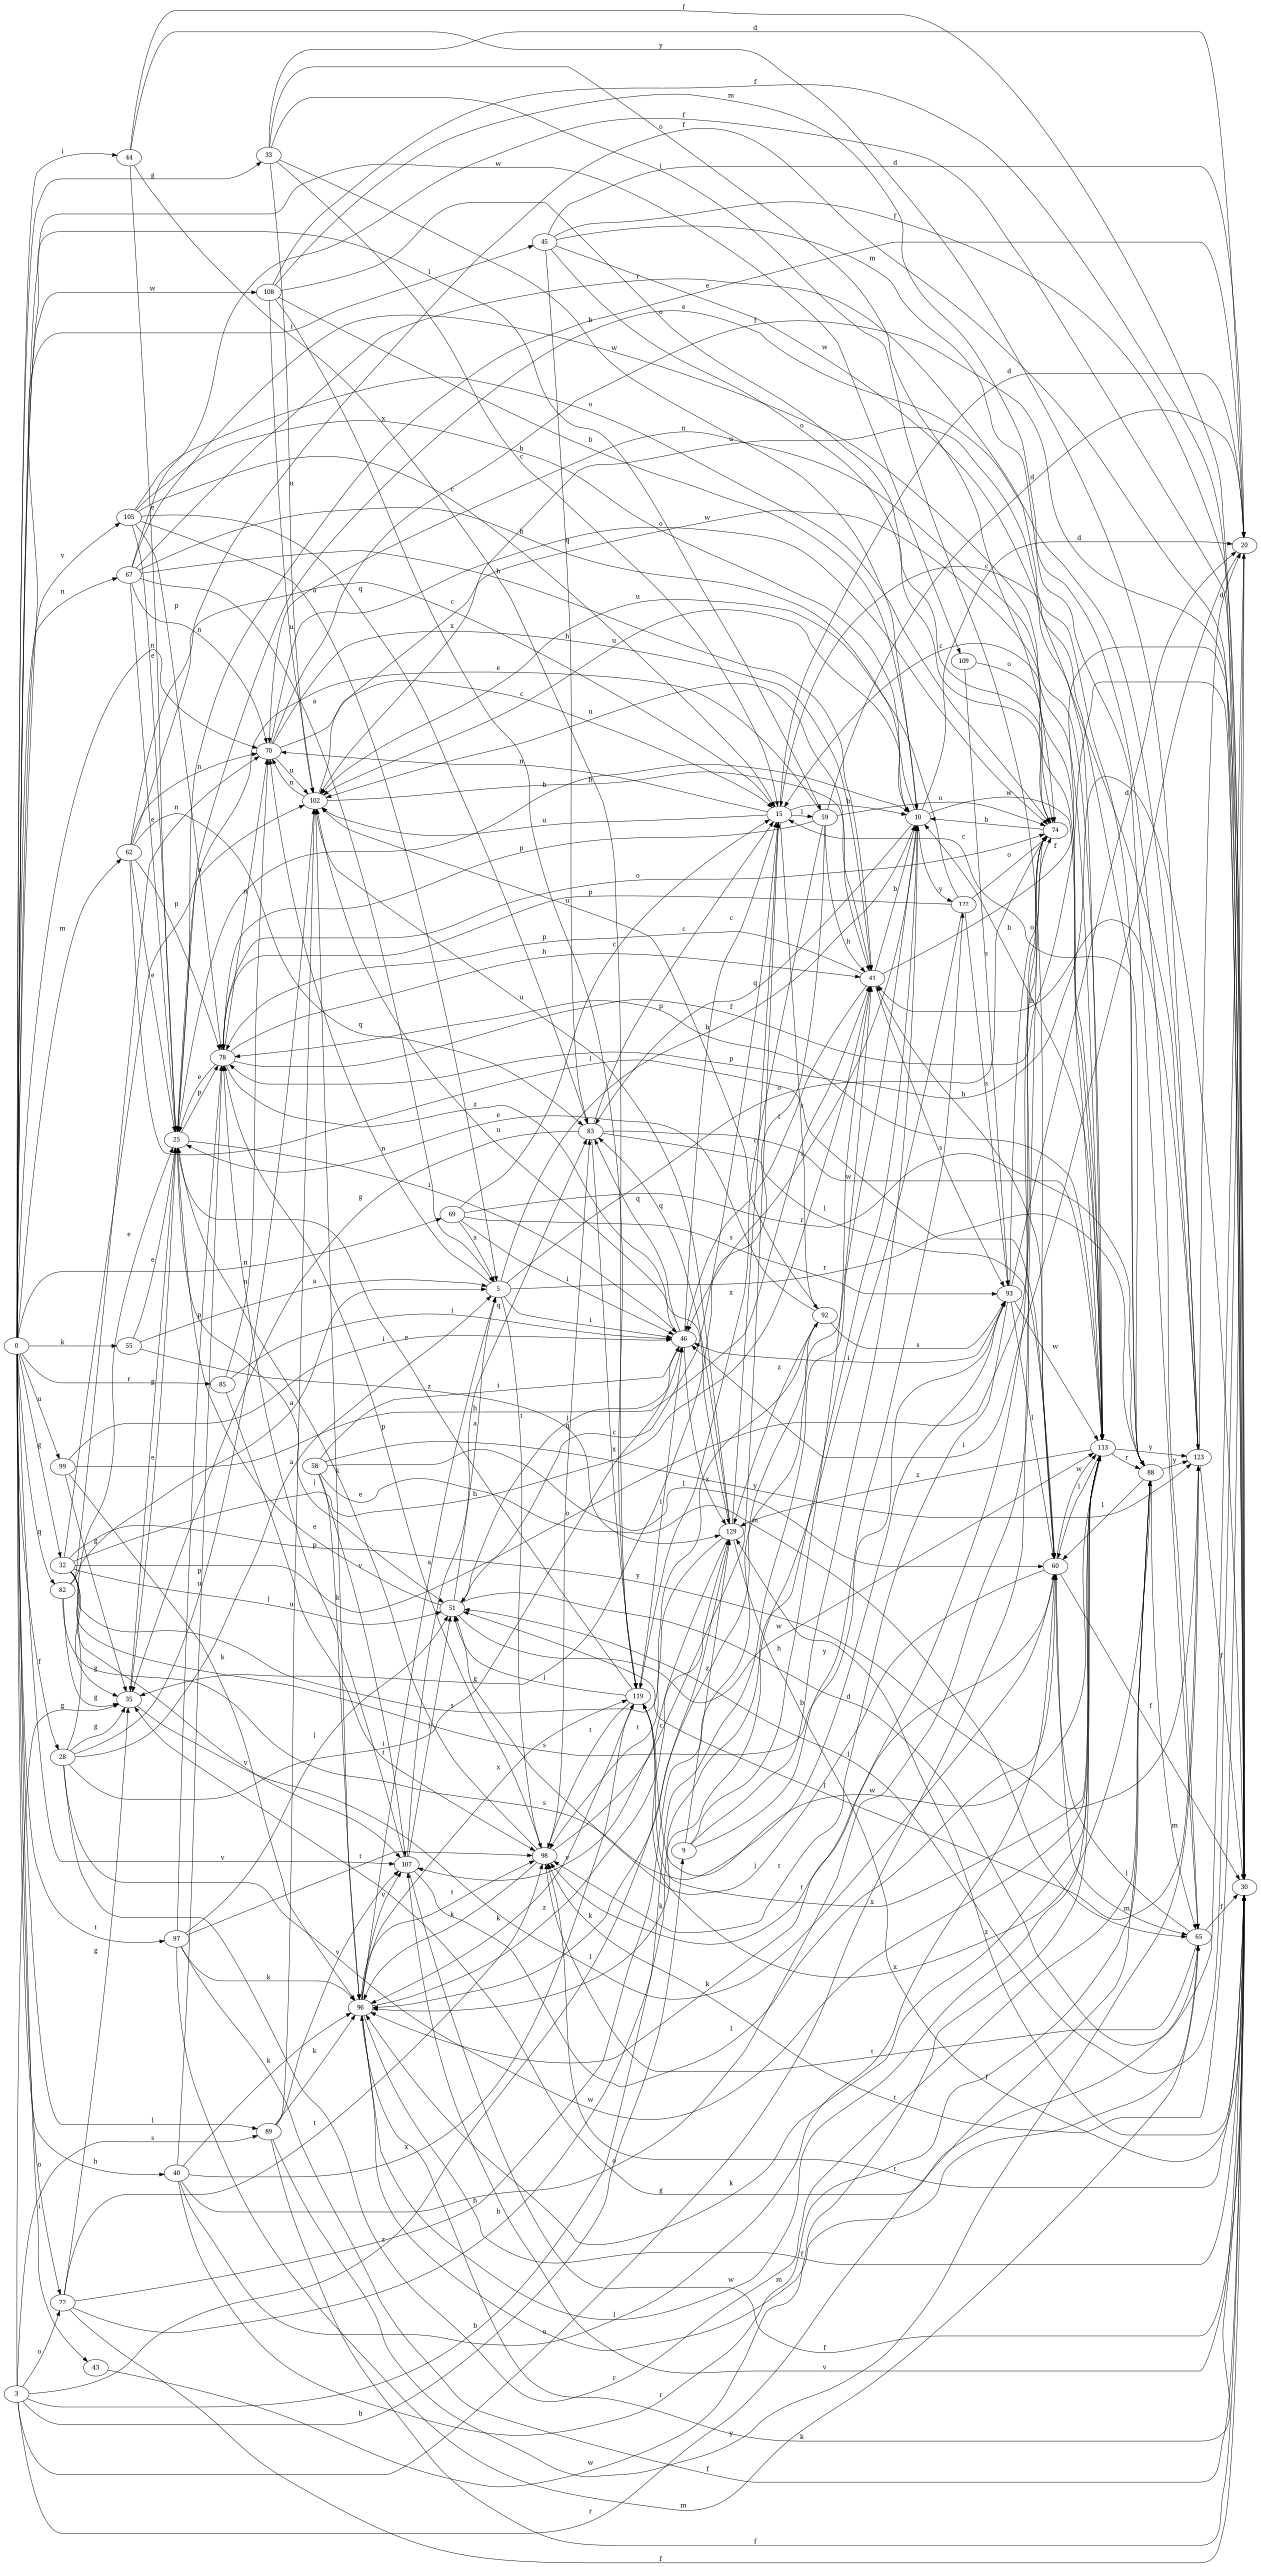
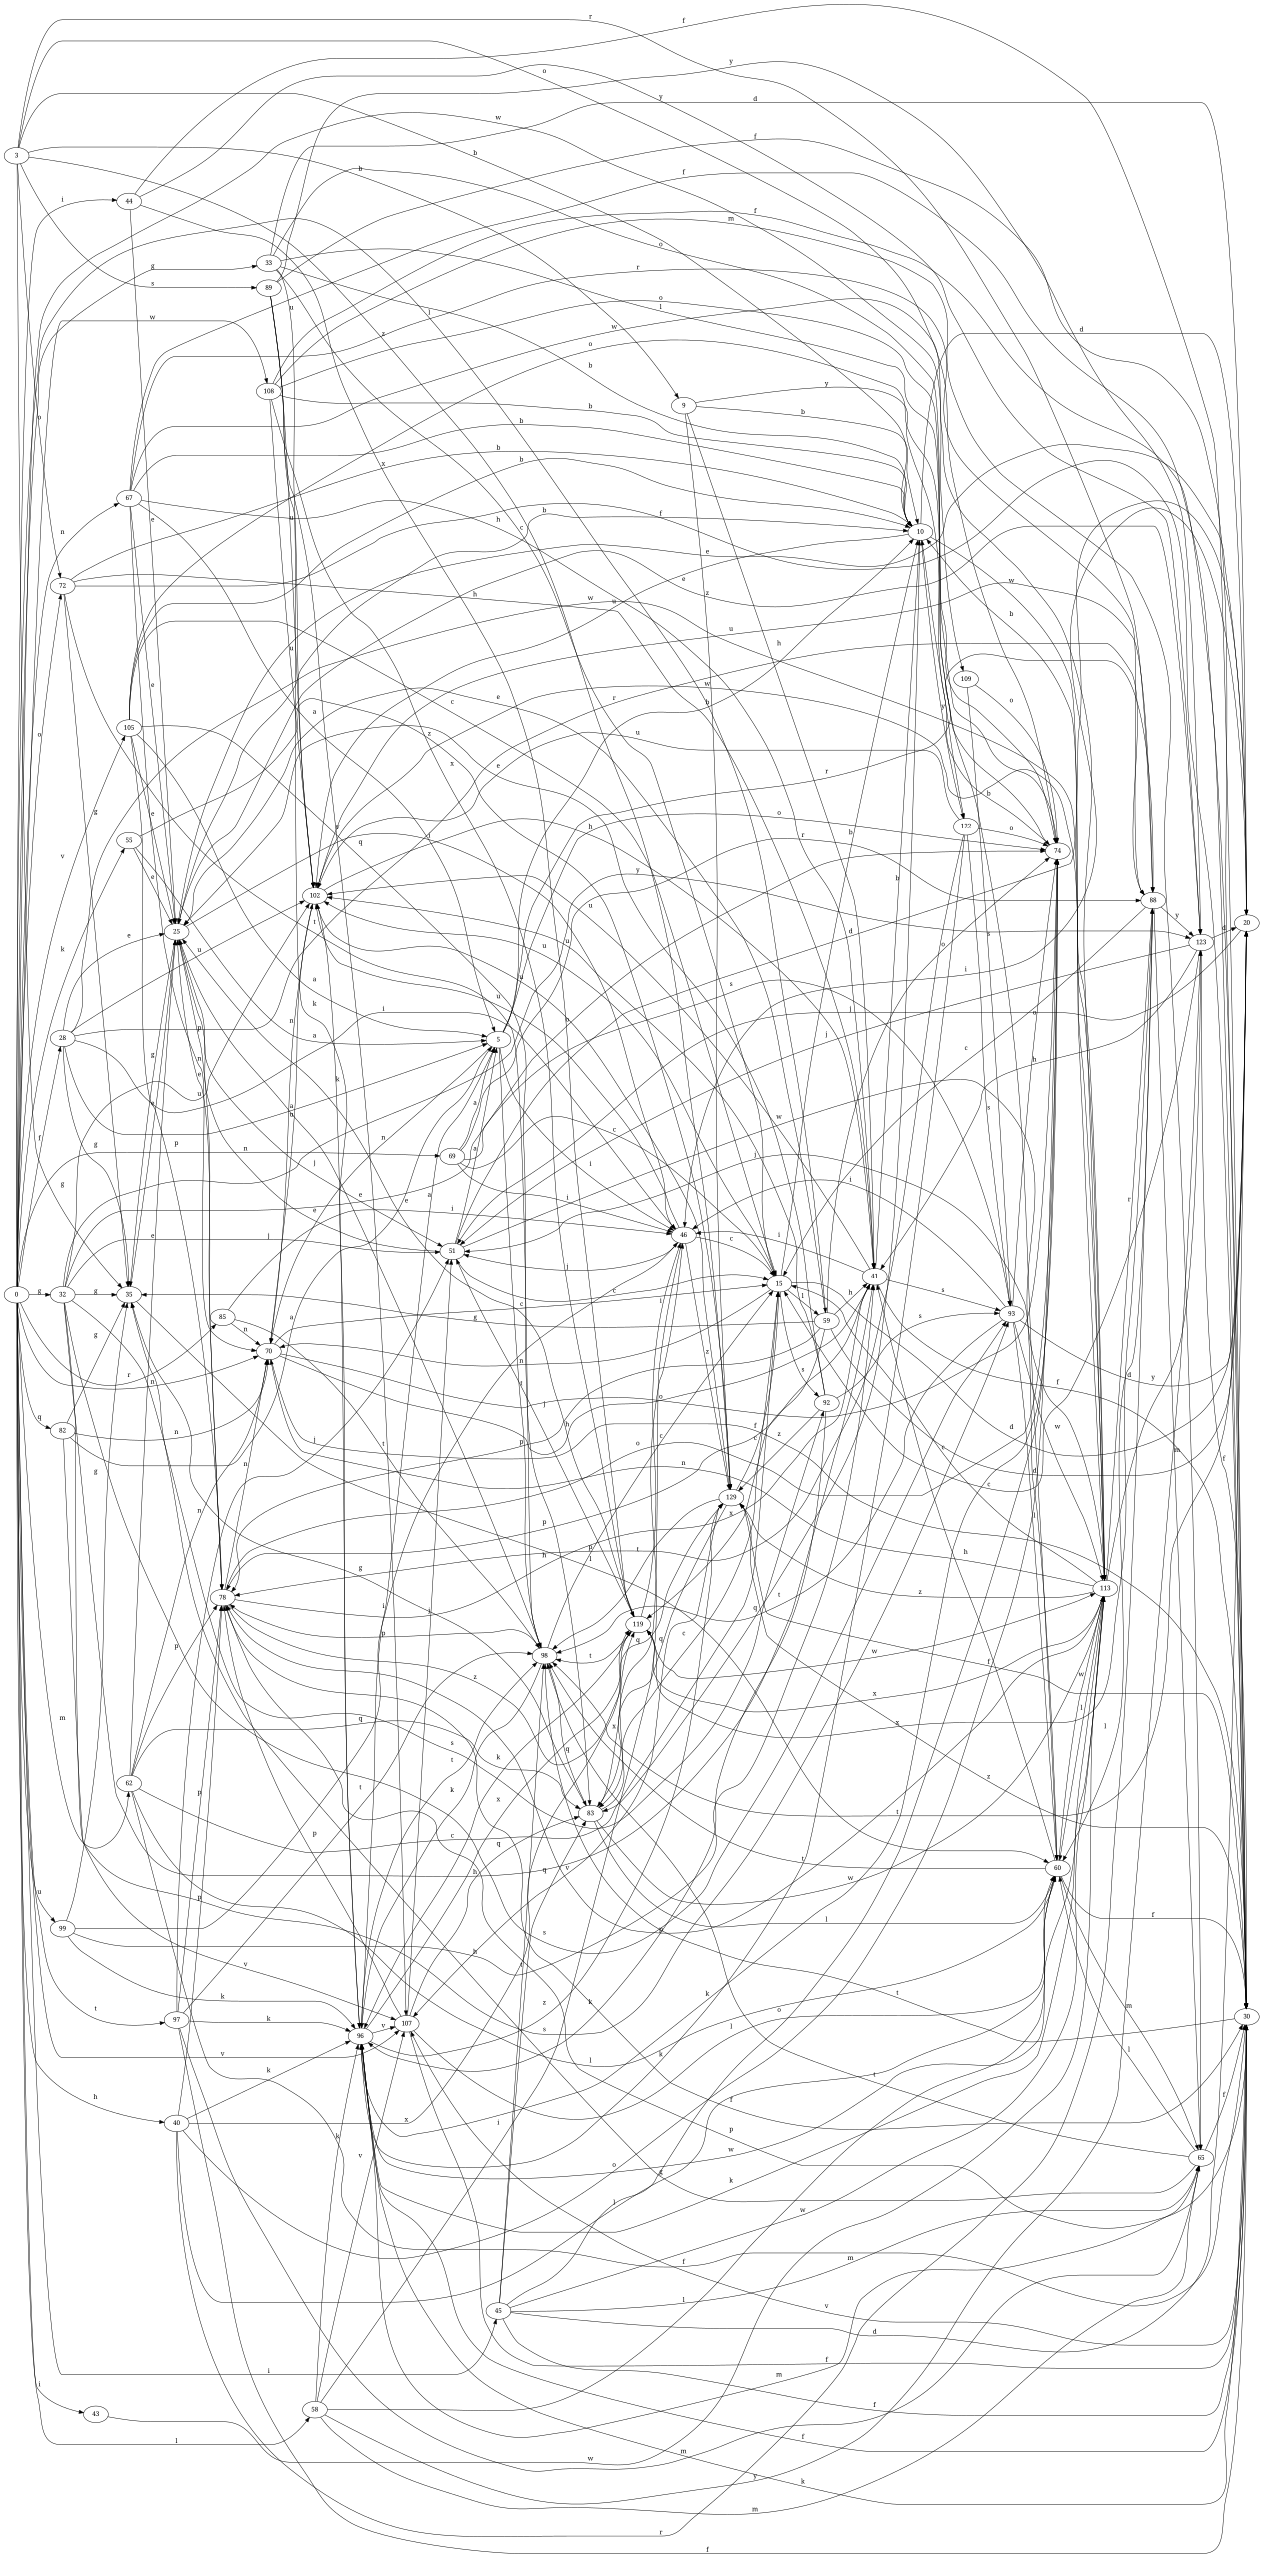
edge "10" -> "46": removed, label "i"
edge "0" -> "89": now "0" -> "58"
edge "45" -> "98": added, label "t"
